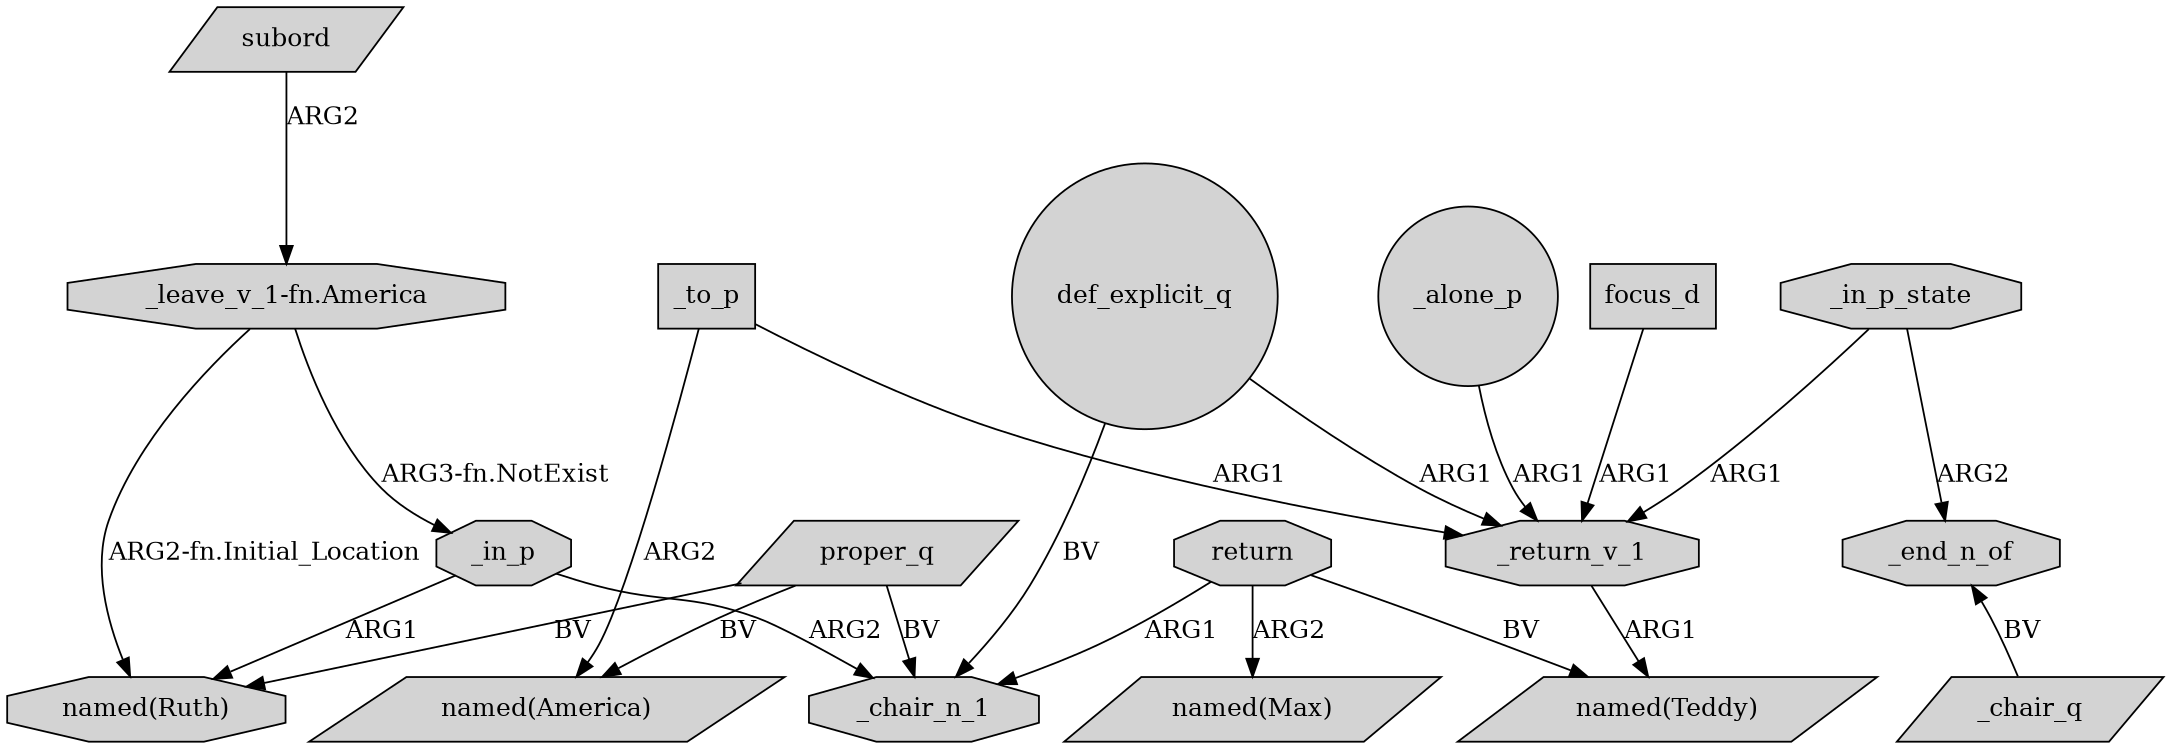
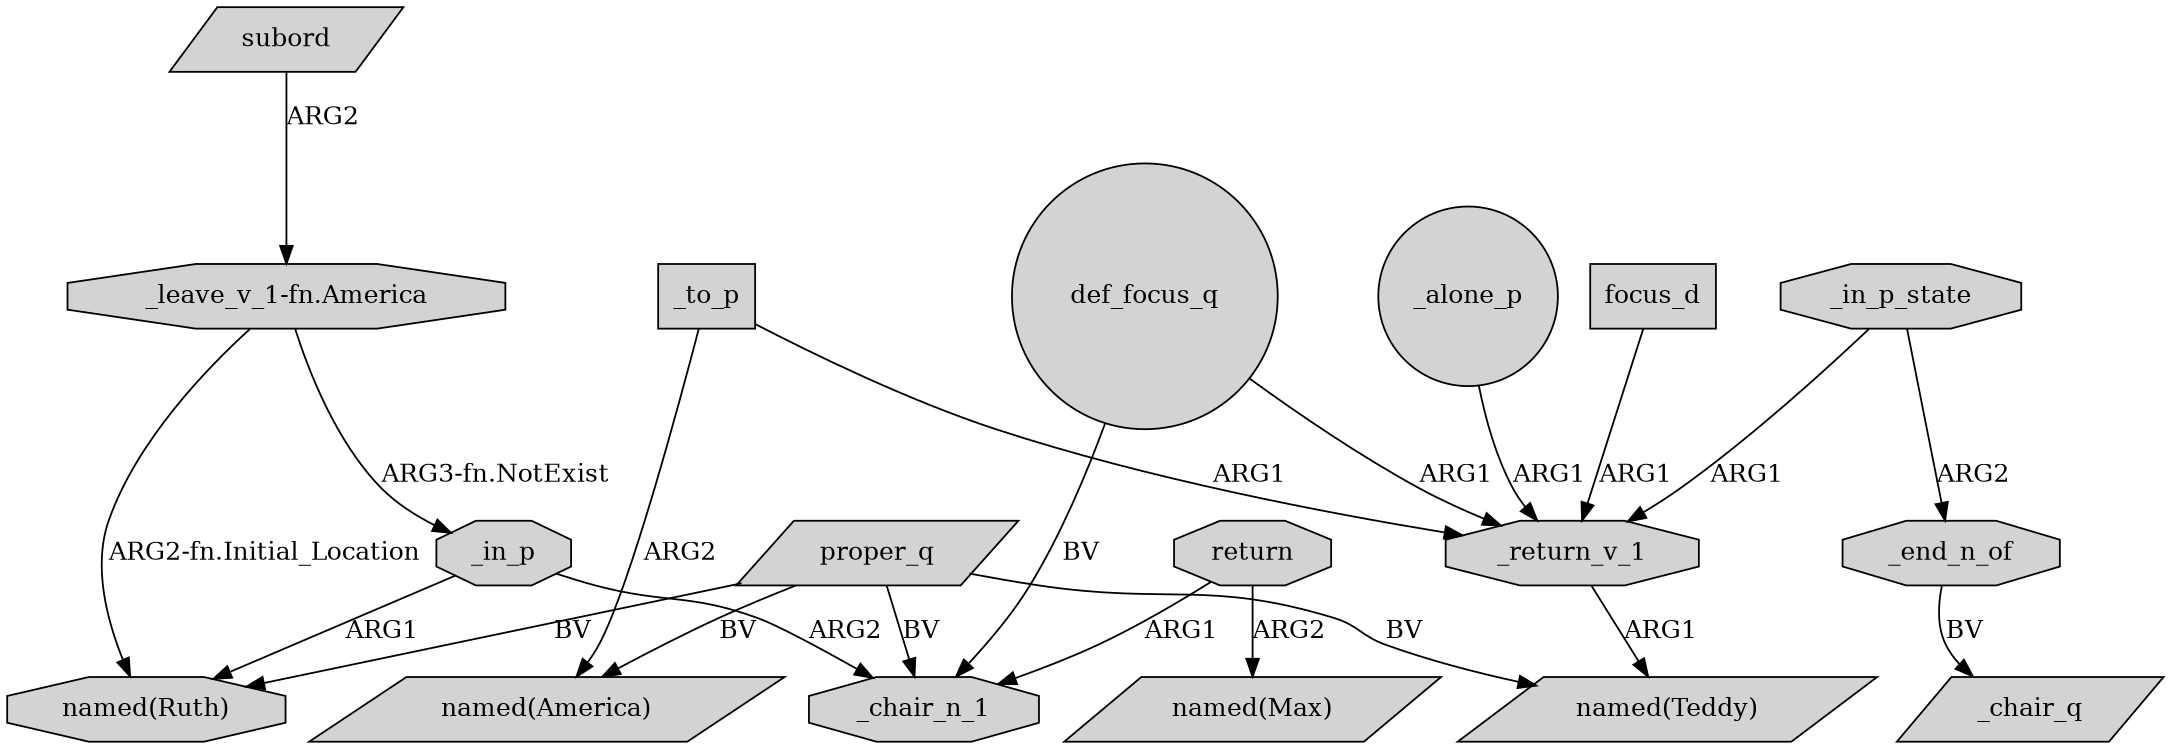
node "def_explicit_q": label "def_explicit_q" -> "def_focus_q"
edge "return" -> "named(Teddy)": now "proper_q" -> "named(Teddy)"
edge "_chair_q" -> "_end_n_of": reversed
